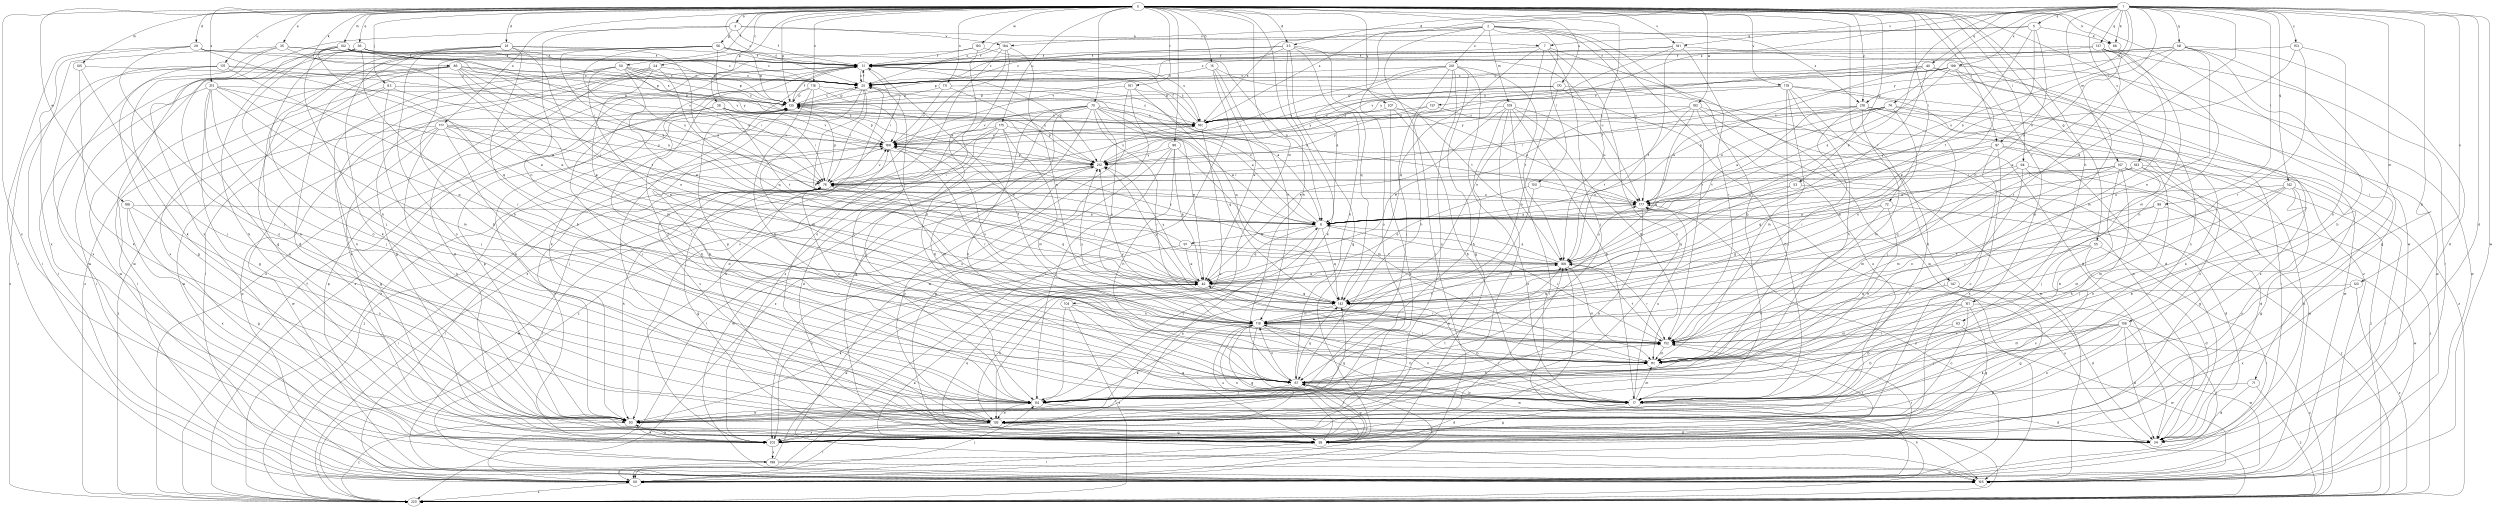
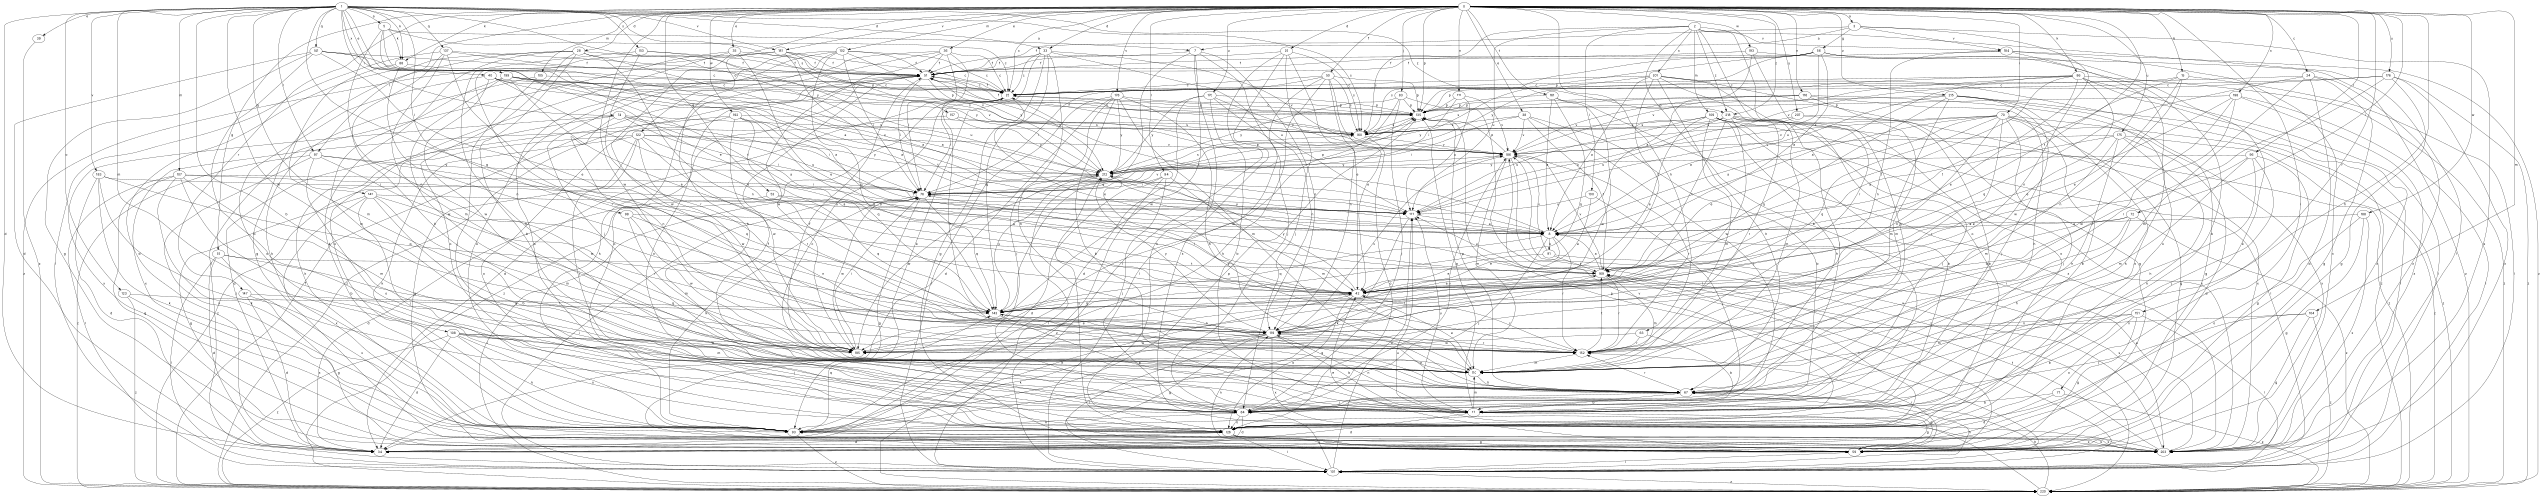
node "39": added
edge "141" -> "119": now "88" -> "119"
edge "203" -> "198": reversed
